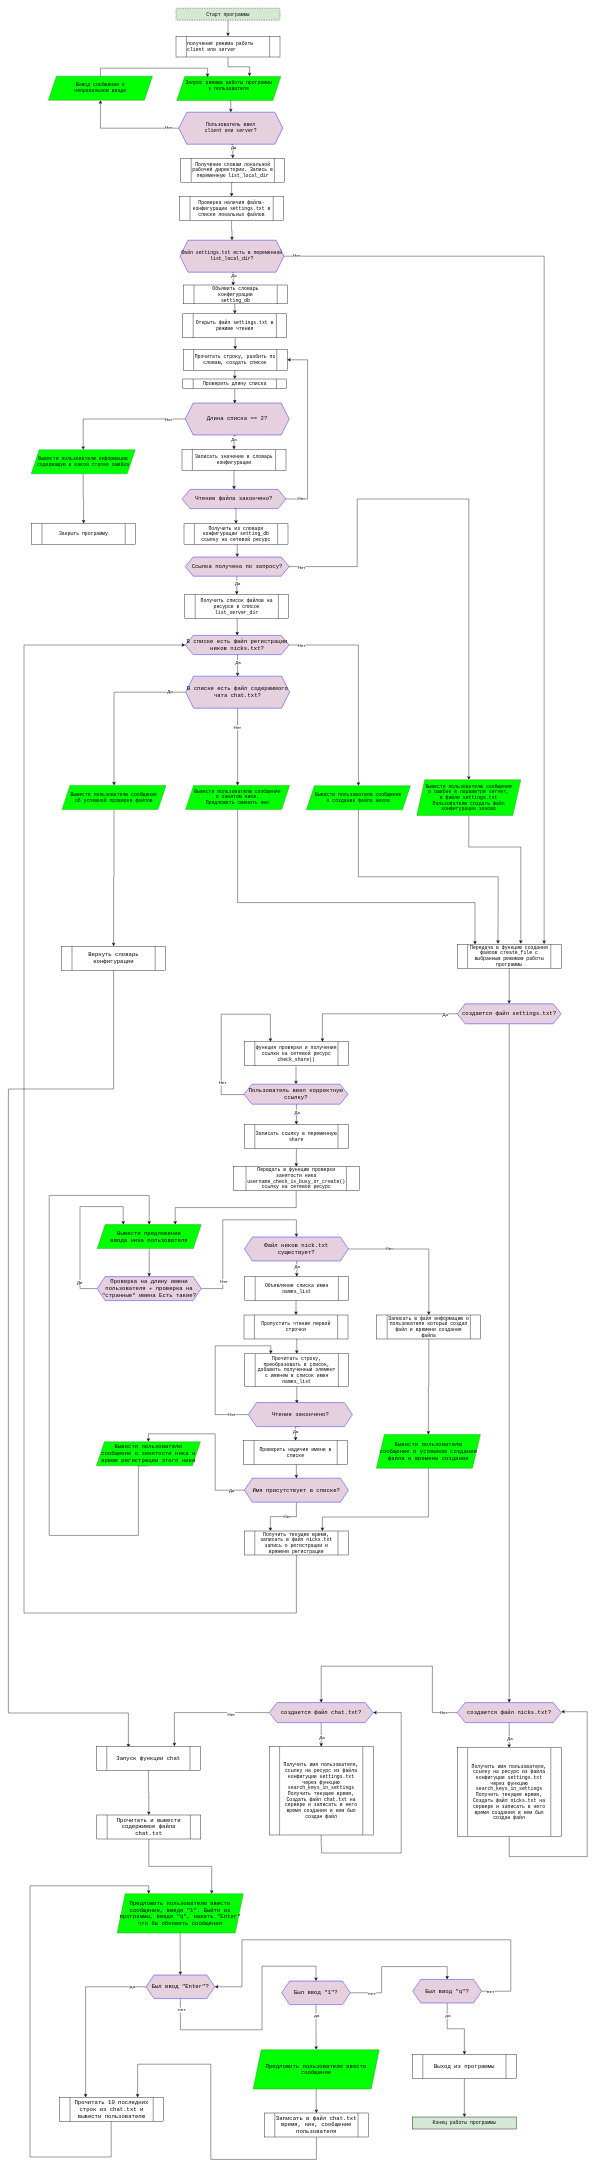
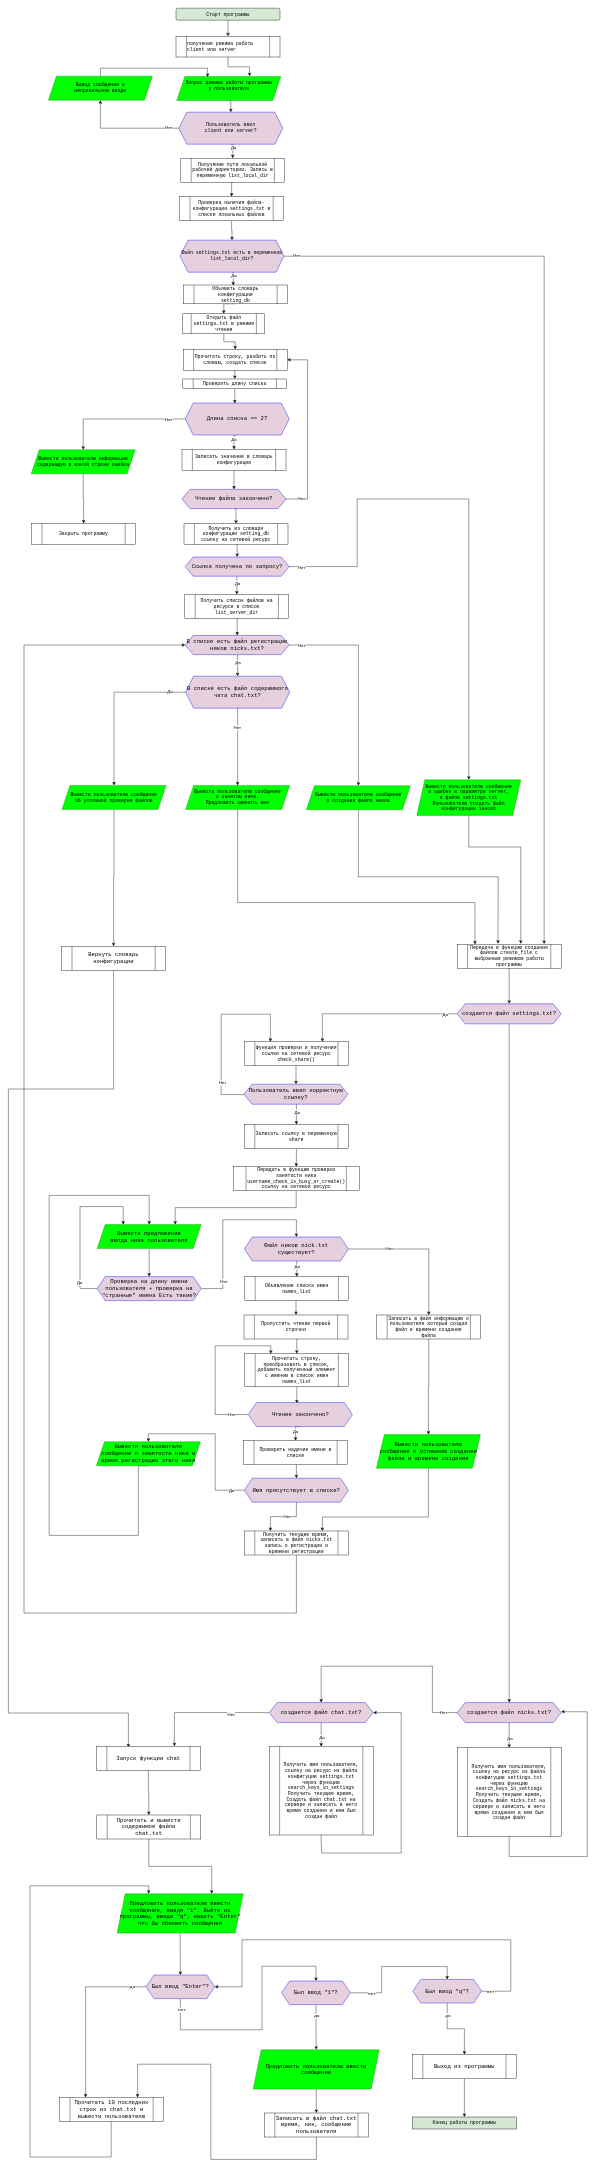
node "Старт программы": style dashed -> solid
node "Получение словам локальной рабочей директории. Запись в переменную list_local_dir": label "Получение словам локальной рабочей директории. Запись в переменную list_local_dir" -> "Получение пути локальной рабочей директории. Запись в переменную list_local_dir"
node "Открыть файл settings.txt в режиме чтения": size 104x24 -> 82x20
